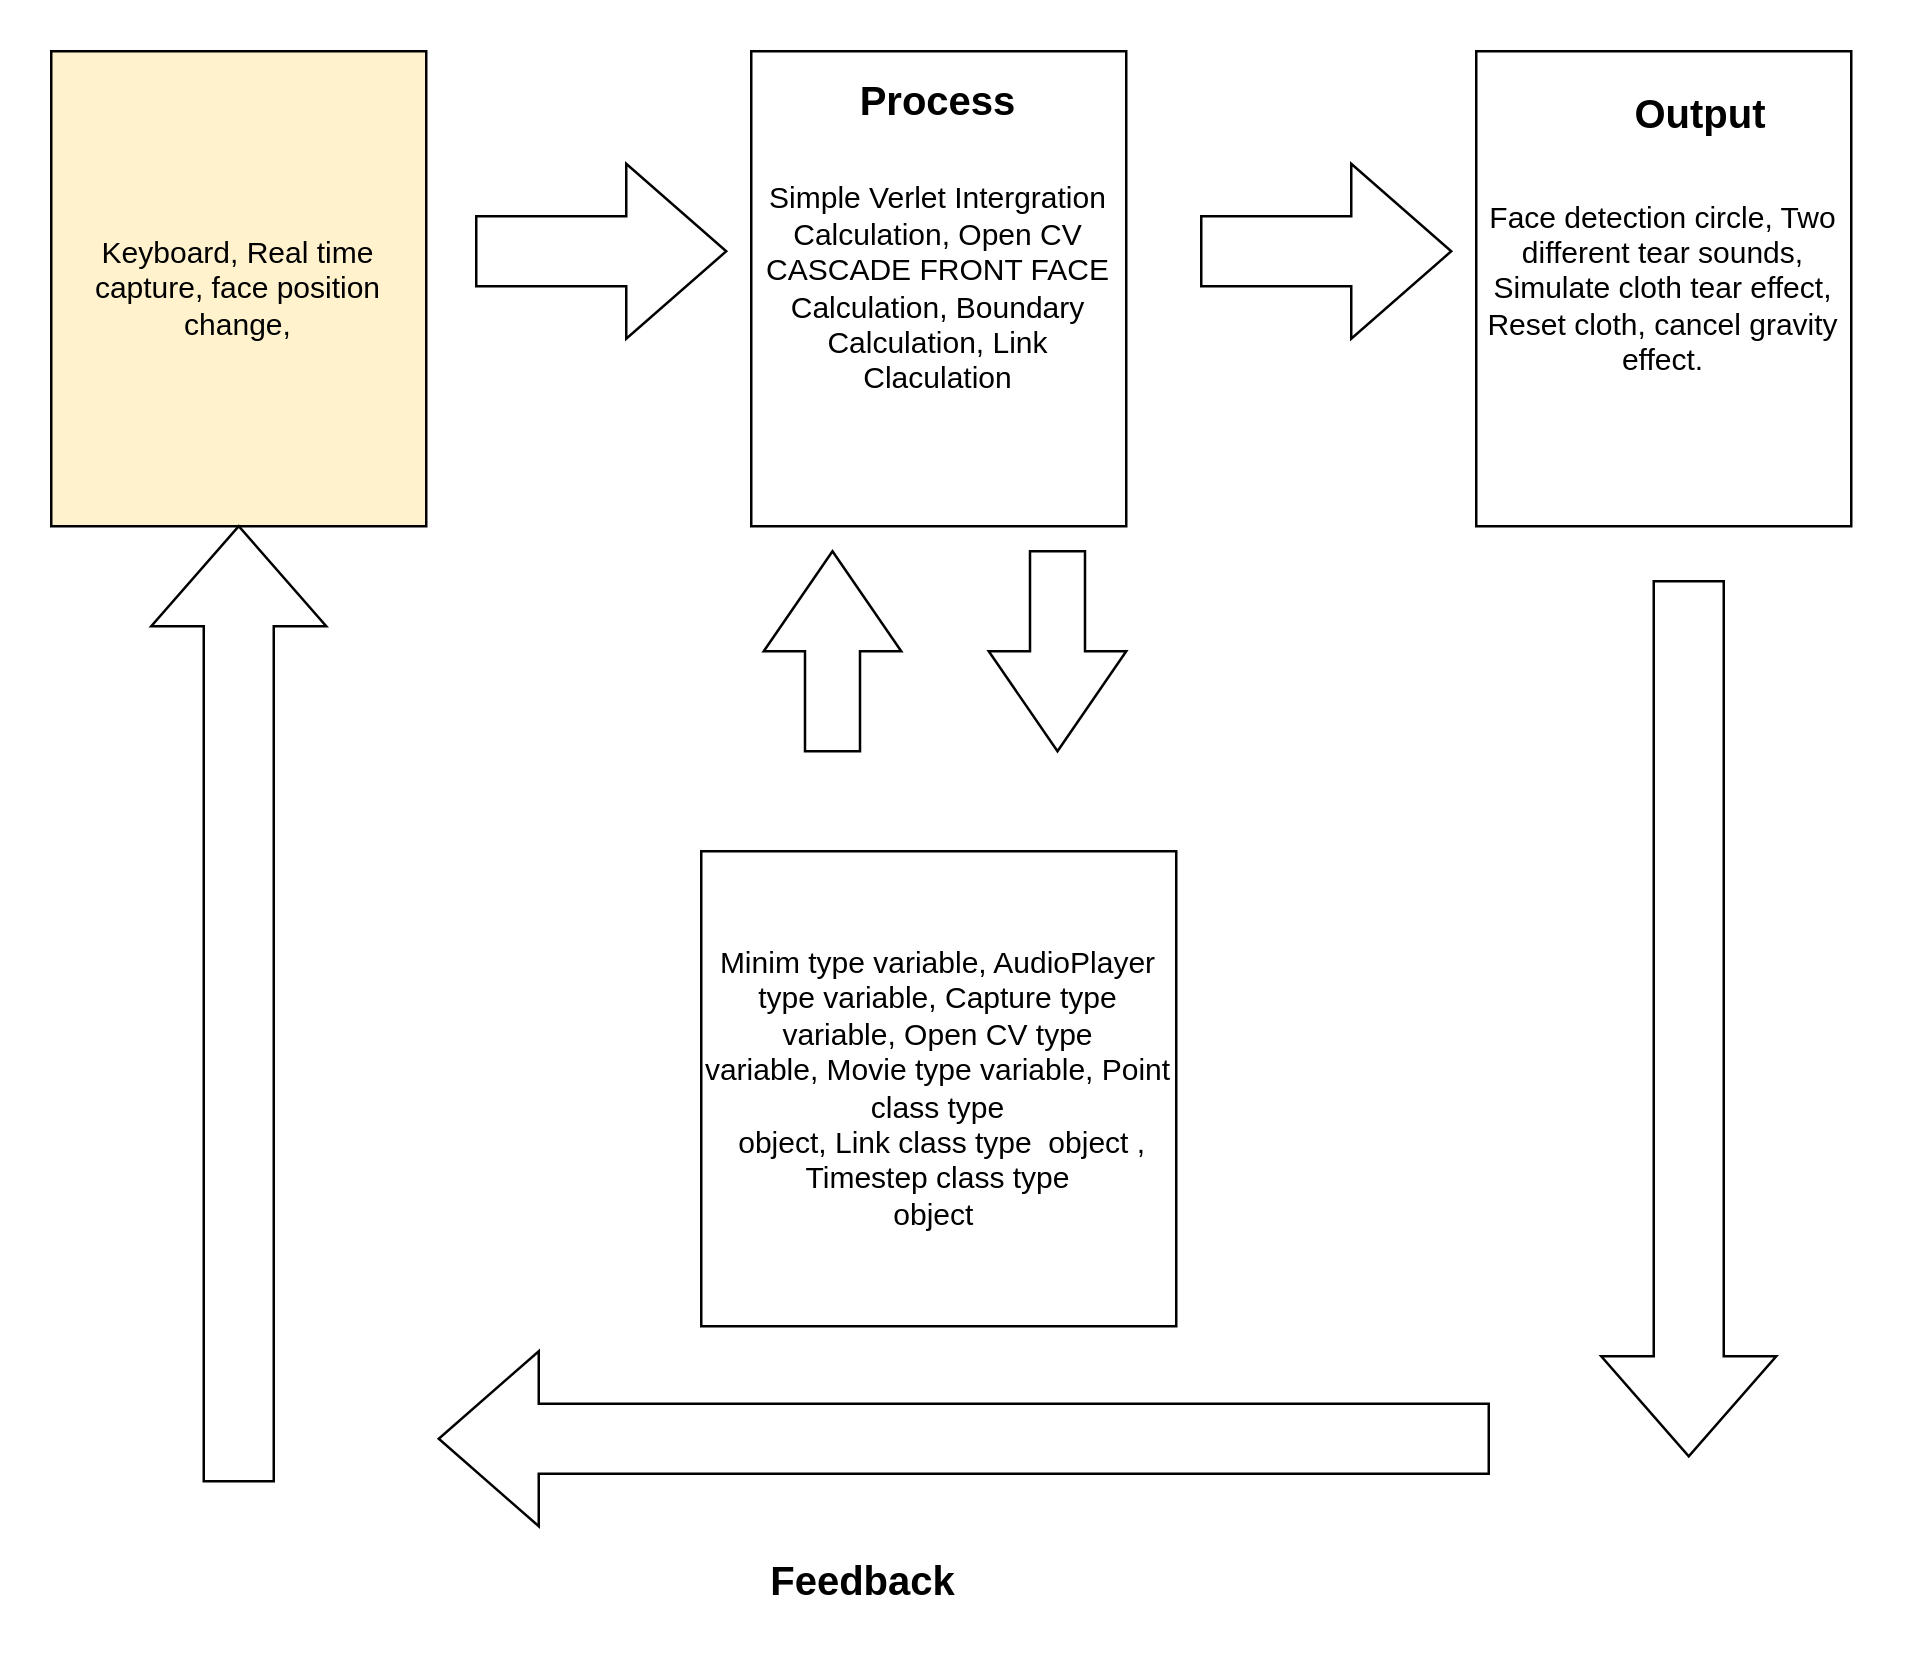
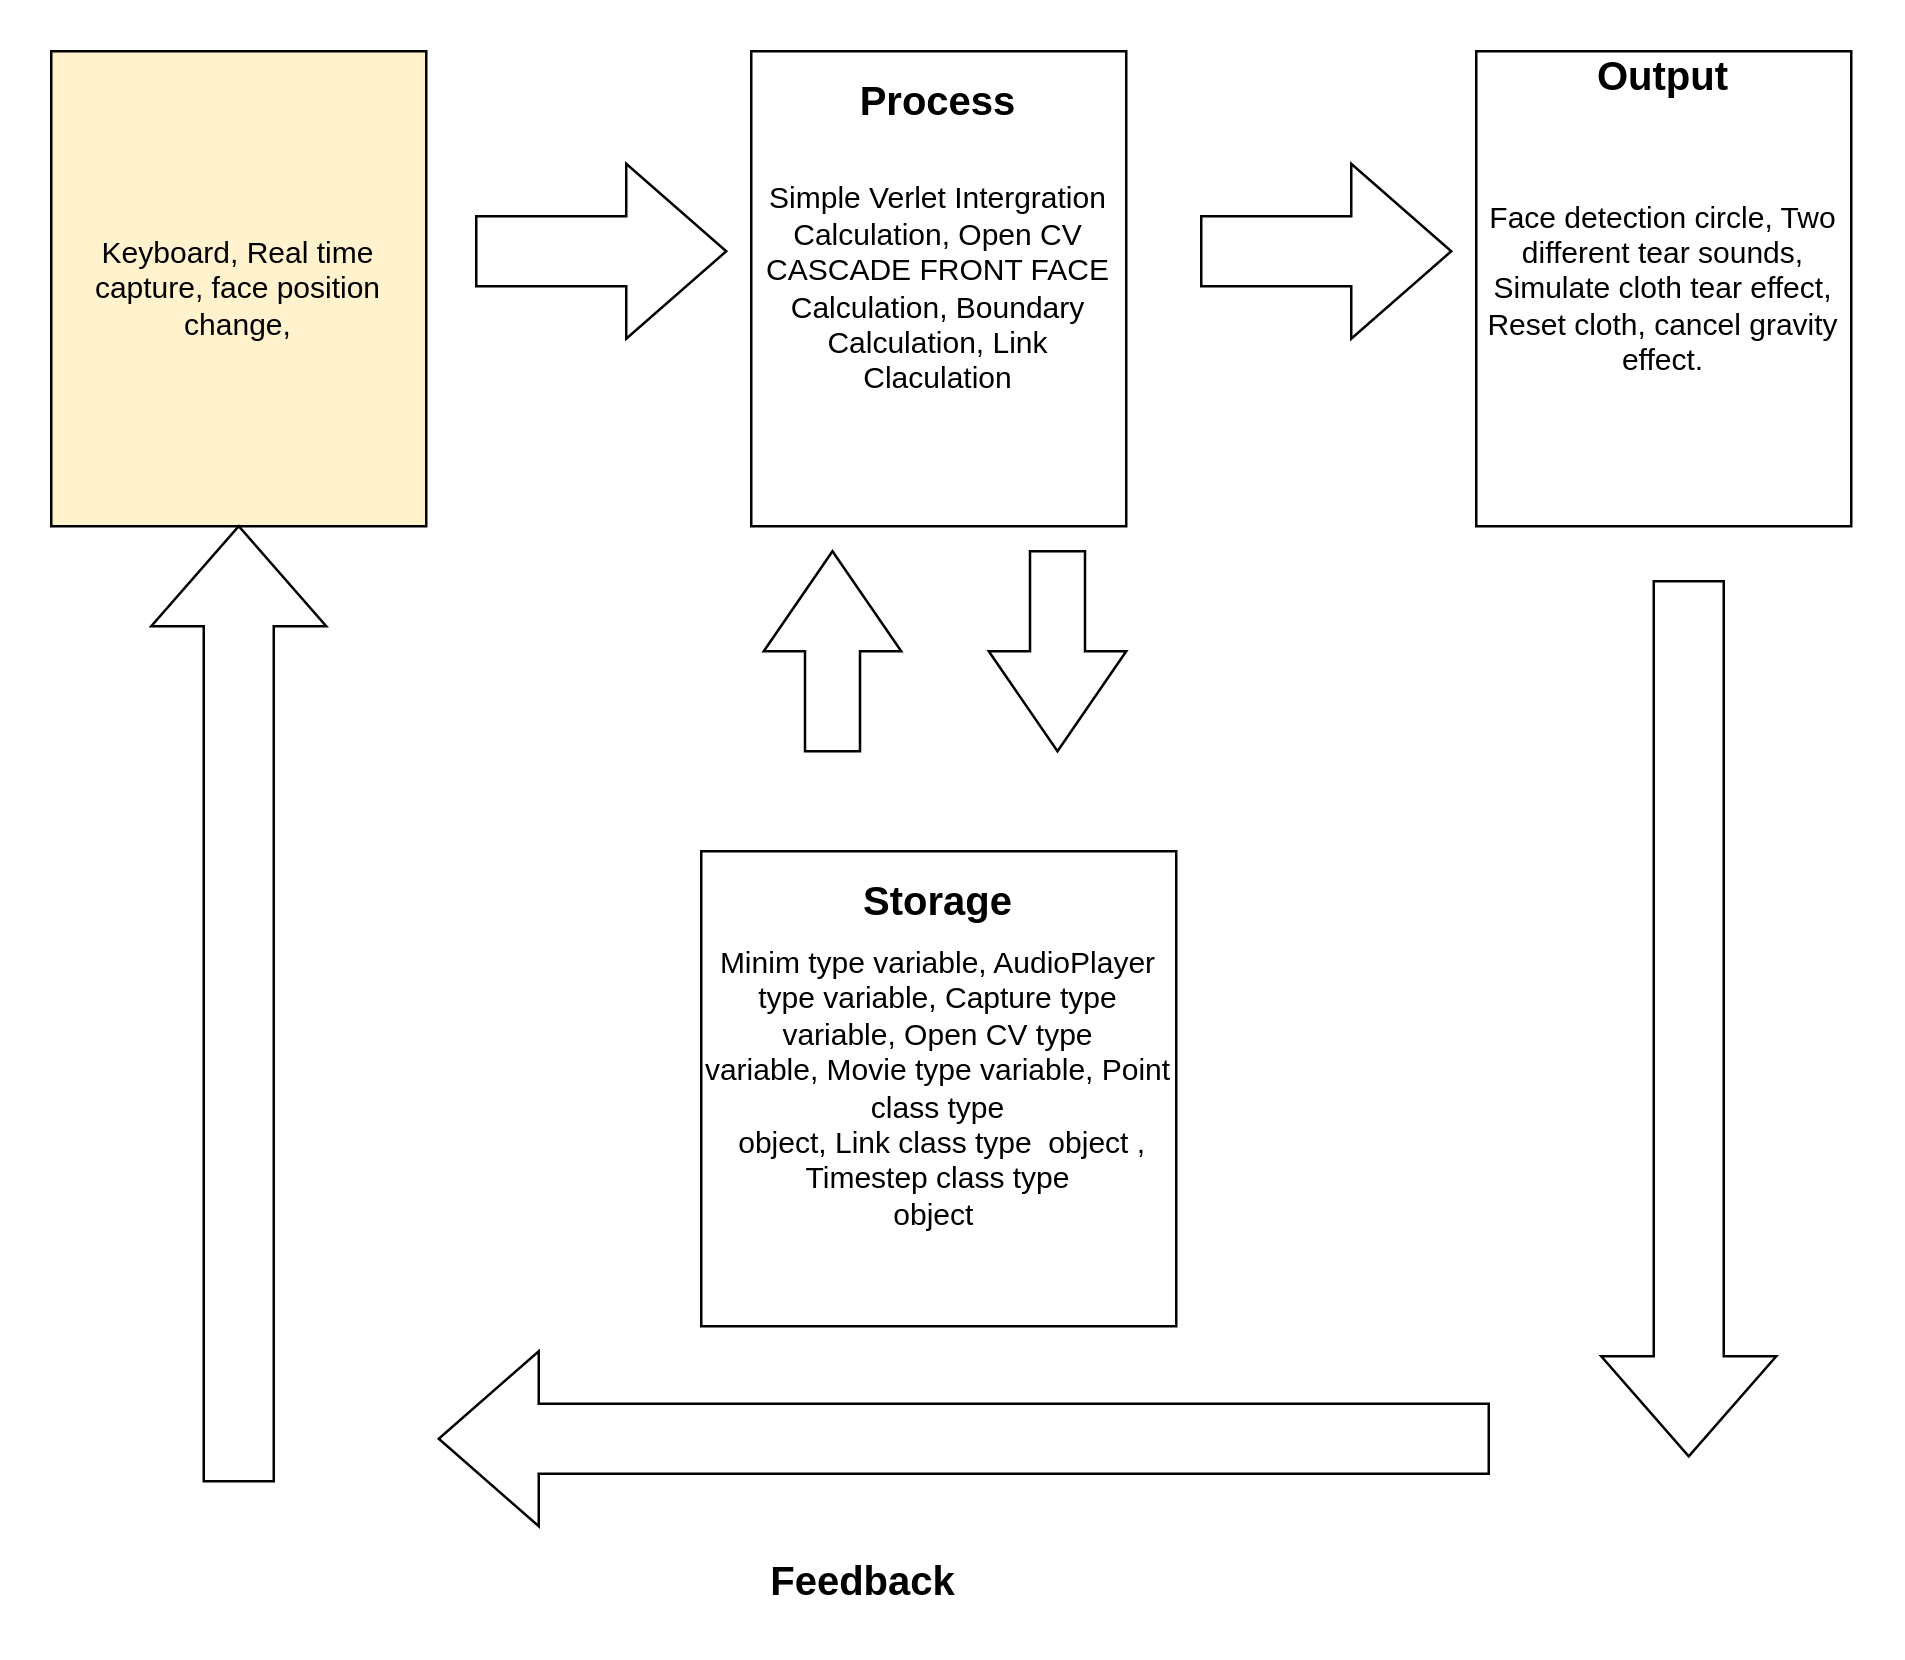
node "Output": moved (1701, 114) -> (1664, 76)
node "Storage": added
